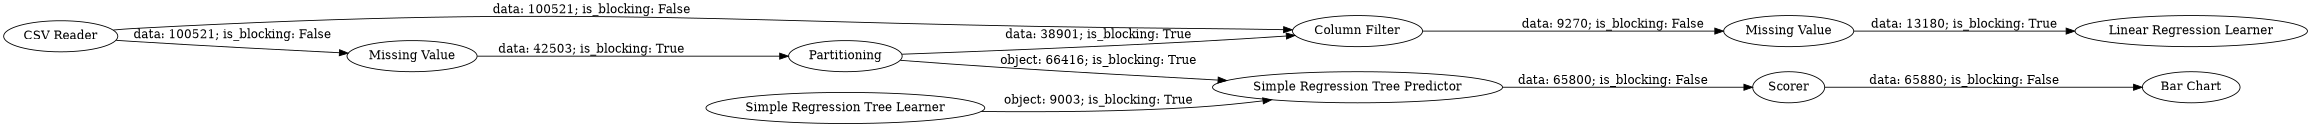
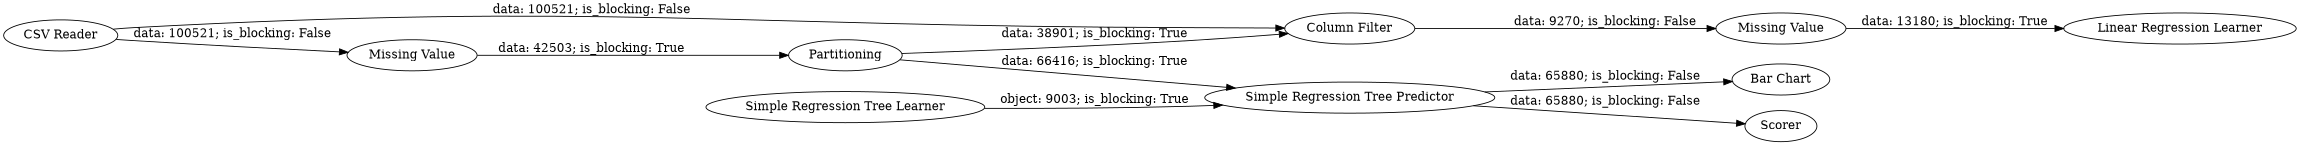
edge "Partitioning" -> "Simple Regression Tree Predictor": label "object: 66416; is_blocking: True" -> "data: 66416; is_blocking: True"
edge "Simple Regression Tree Predictor" -> "Scorer": label "data: 65800; is_blocking: False" -> "data: 65880; is_blocking: False"
edge "Scorer" -> "Bar Chart": now "Simple Regression Tree Predictor" -> "Bar Chart"
